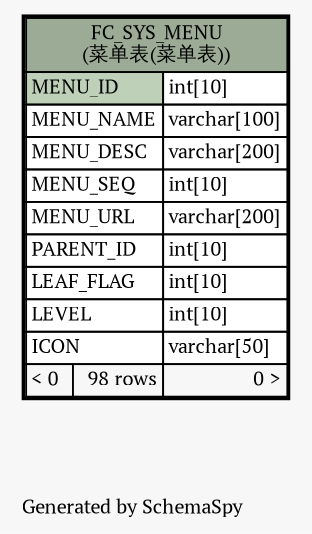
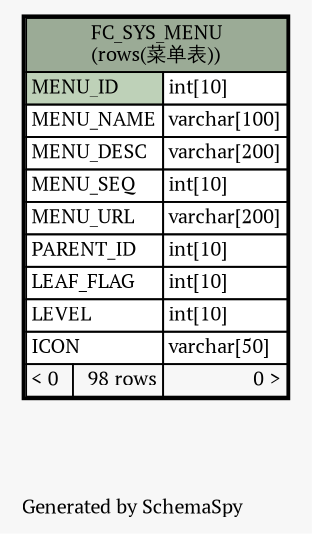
node "FC_SYS_MENU": text "(菜单表(菜单表))" -> "(rows(菜单表))"
